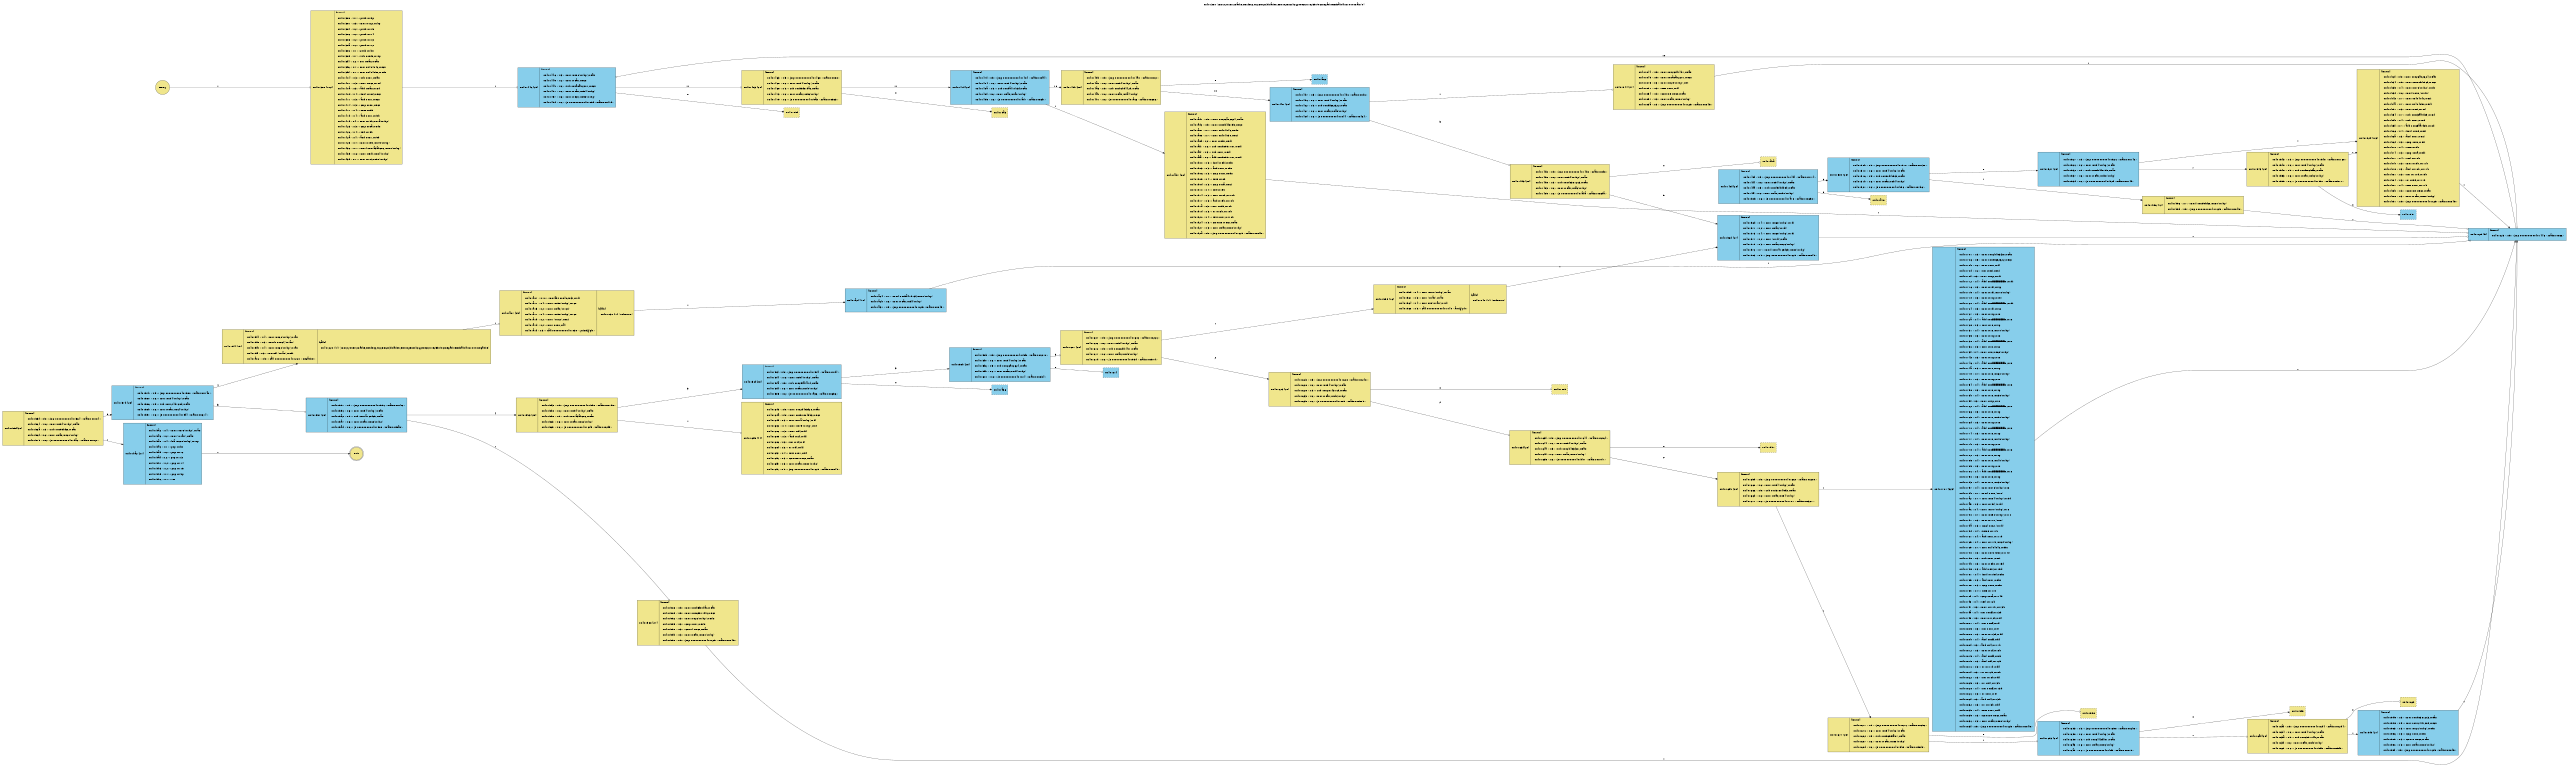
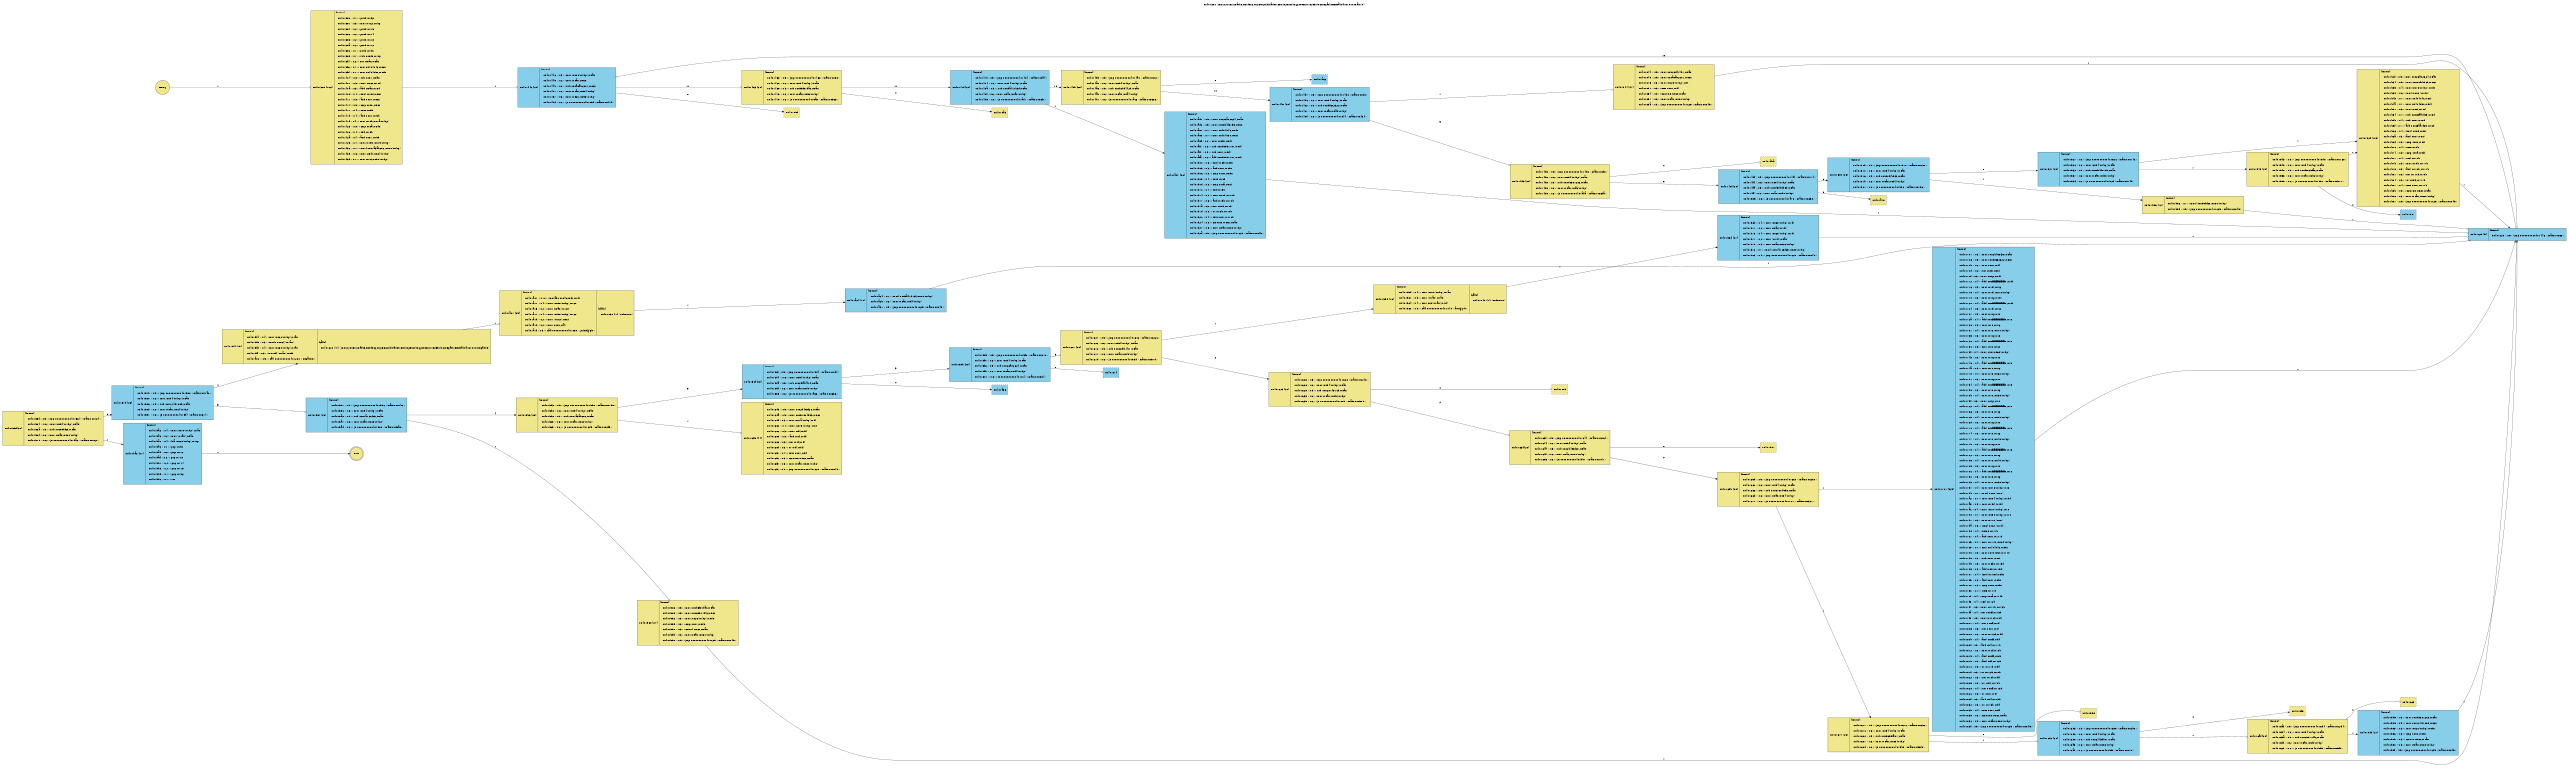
node "0x401ad7 [88]": fillcolor khaki -> skyblue
edge "0x4014d3 [28]" -> "0x40196d [27]": now "0x4014d3 [28]" -> "0x4014ef [28]"
